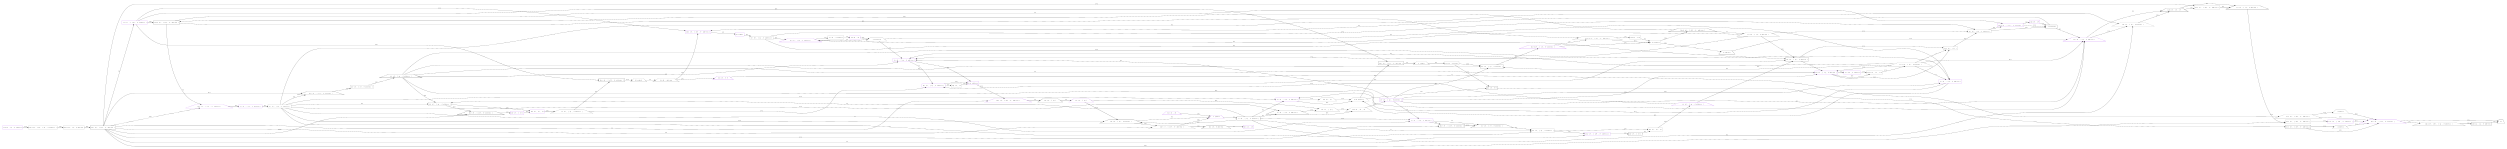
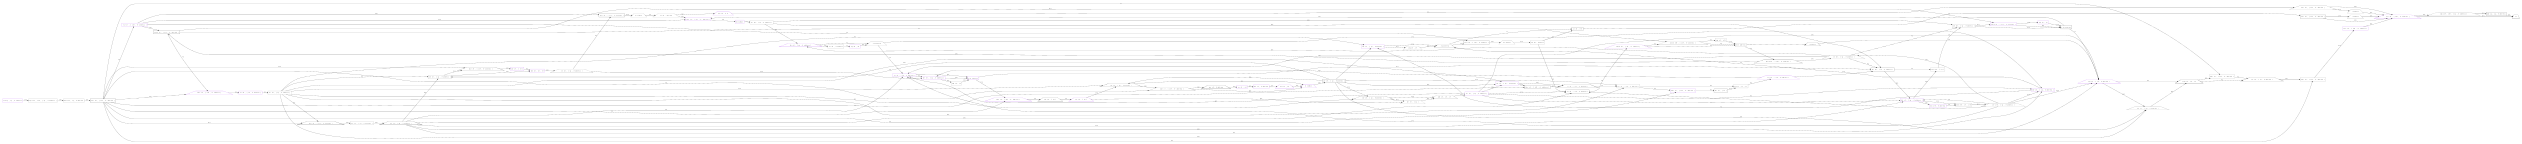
edge "str x10 , [ sp , # address ]" -> "strb w8 , [ x9 ]": now "str x10 , [ sp , # address ]" -> "str w8 , [ sp , # address ]"
node "mov x3 , # address": added
